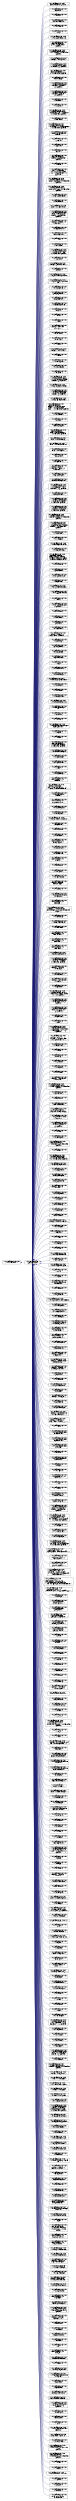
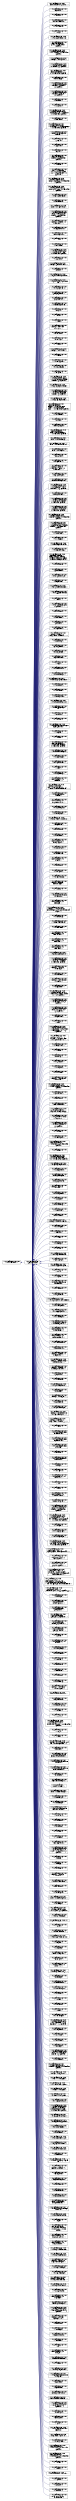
node "llvm::SizeAndActionsVec < llvm::mca::WriteState >": label "llvm::SizeAndActionsVec < llvm::mca::WriteState >" -> "llvm::AlignedCharArrayUnion < llvm::mca::WriteState >"
